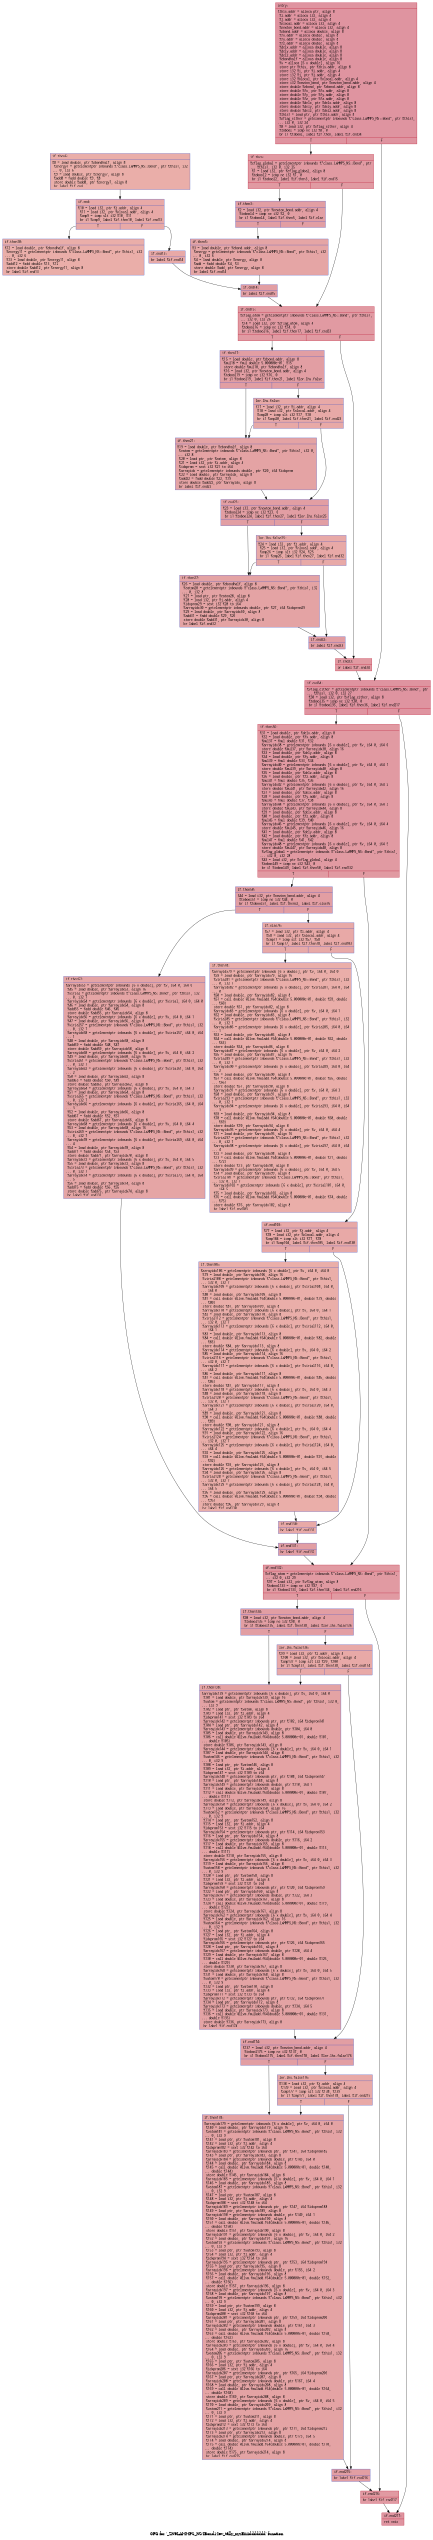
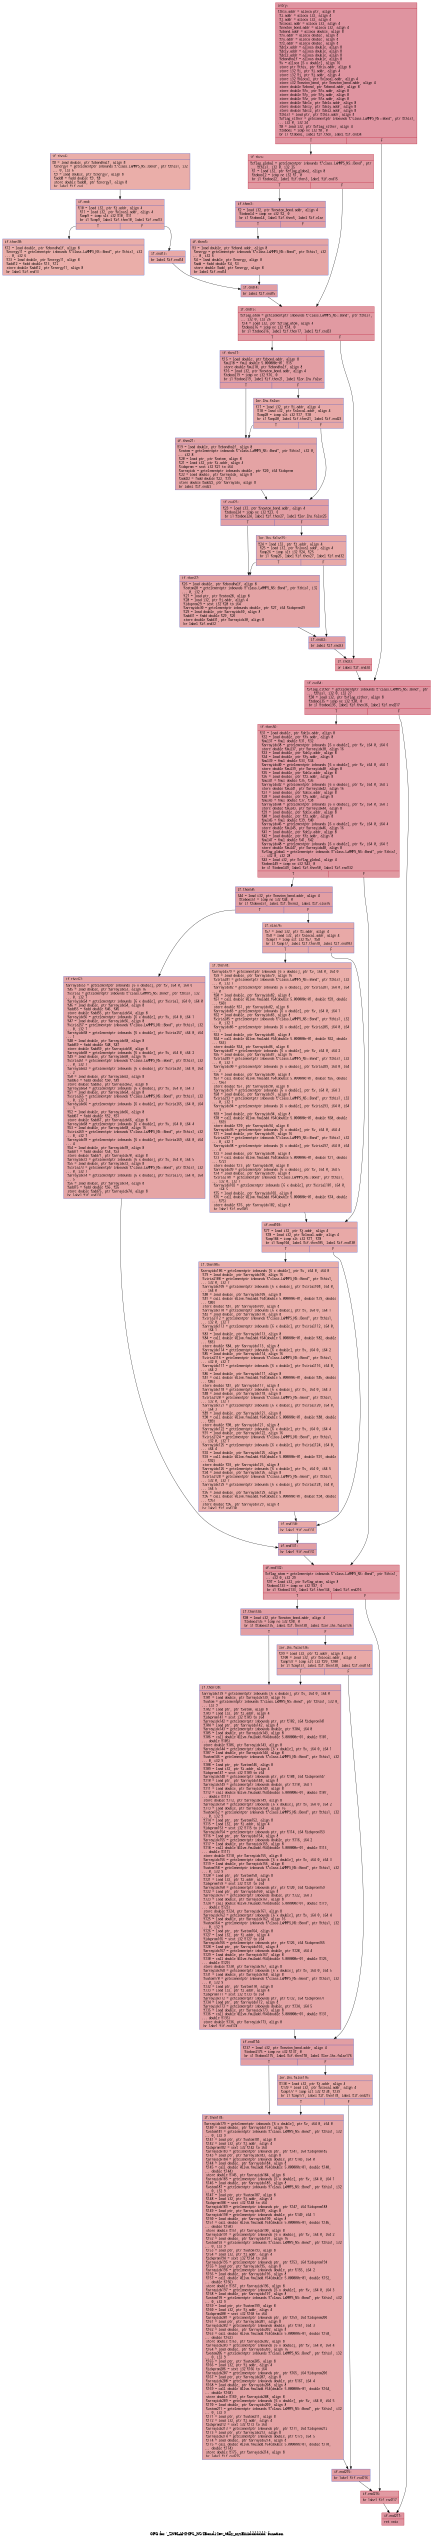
edge "if.then78:" -> "if.end103:": added
